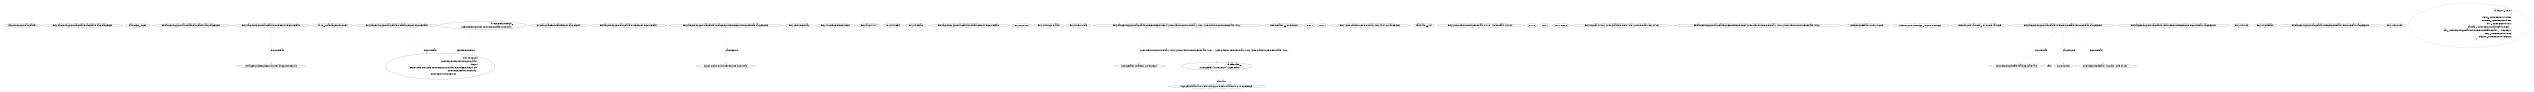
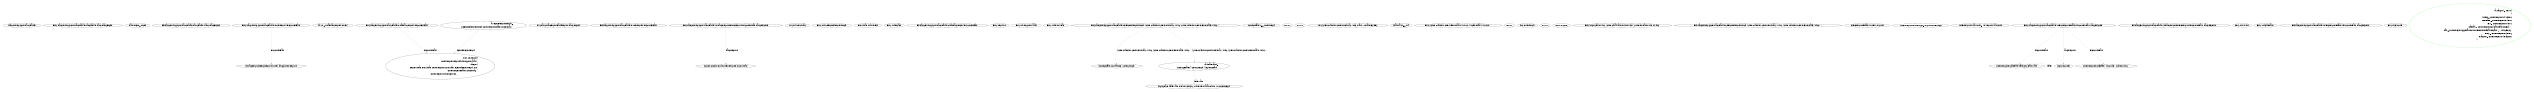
node "Entry Generic.ToDictionary": label "Entry Generic.ToDictionary" -> "Entry Unk.ToDictionary"
node "Entry Nancy.Url.Url()": removed
node "Entry Unk.TrimEnd": label "Entry Unk.TrimEnd" -> "FromStream Unk.TrimEnd"
node "Entry Request.cstr": label "Entry Request.cstr" -> "Entry Length.cstr"
node "long contentLength": added
